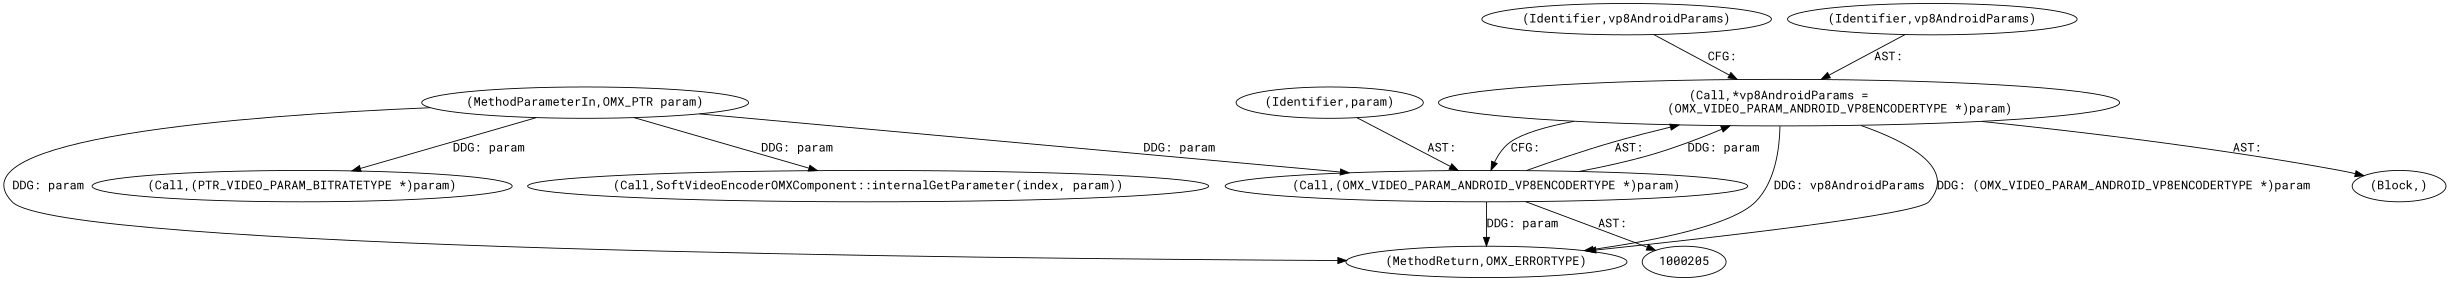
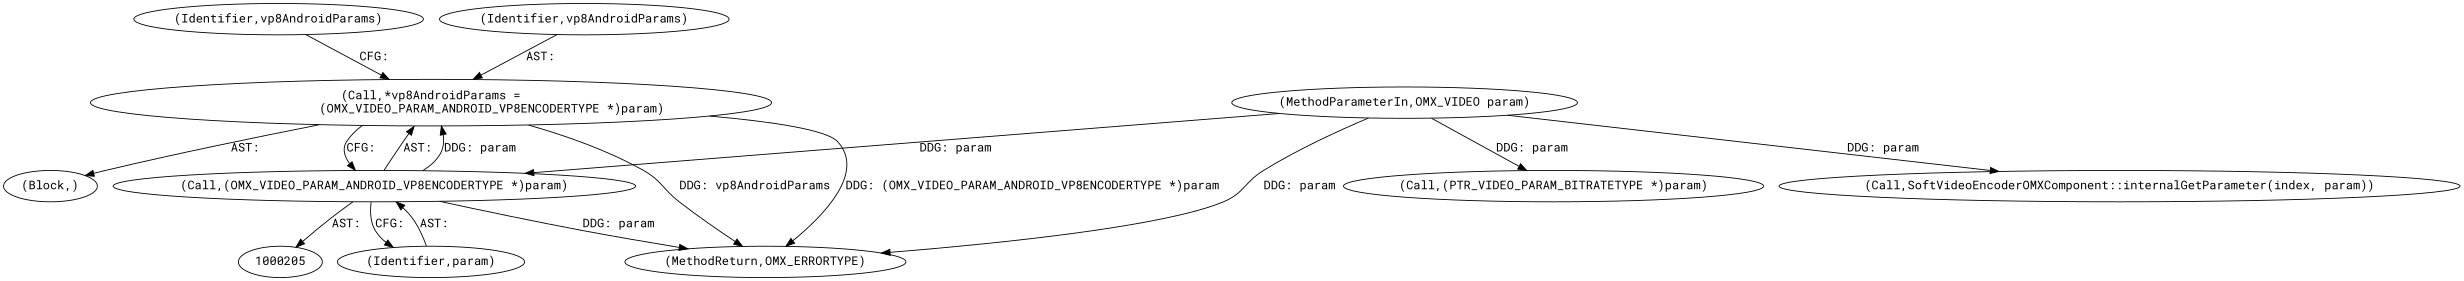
node "(MethodParameterIn,OMX_PTR param)": label "(MethodParameterIn,OMX_PTR param)" -> "(MethodParameterIn,OMX_VIDEO param)"
edge "(Call,(OMX_VIDEO_PARAM_ANDROID_VP8ENCODERTYPE *)param)" -> "(Identifier,param)": added, label "CFG:"
